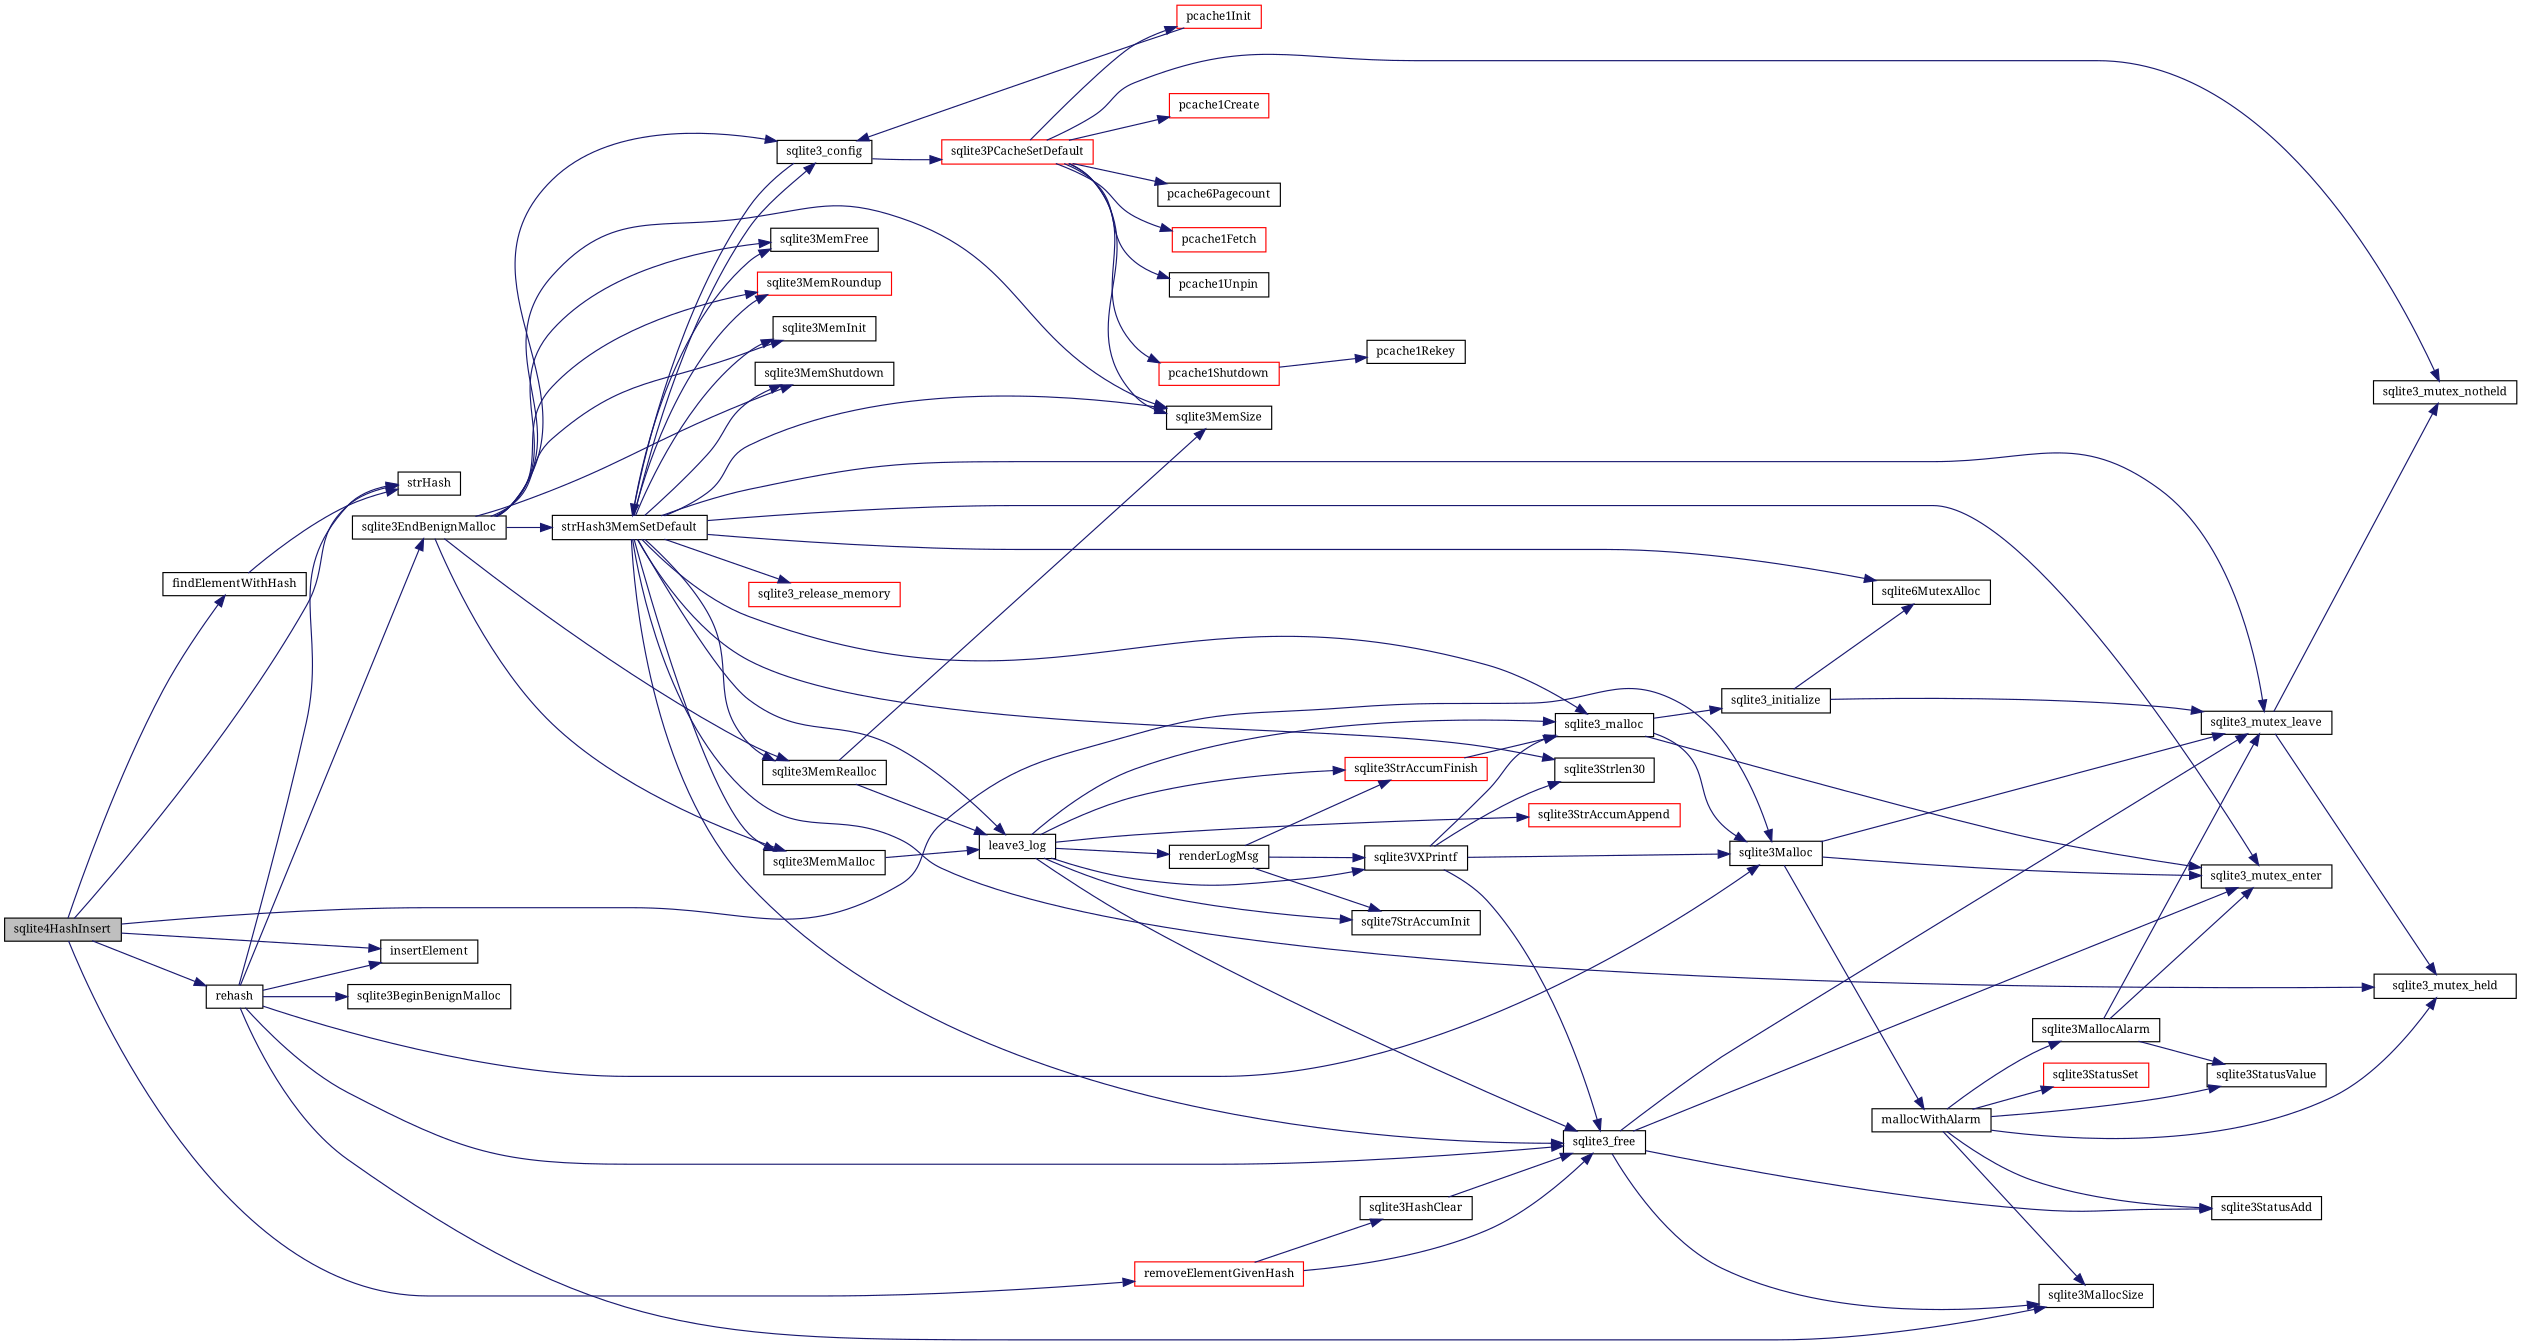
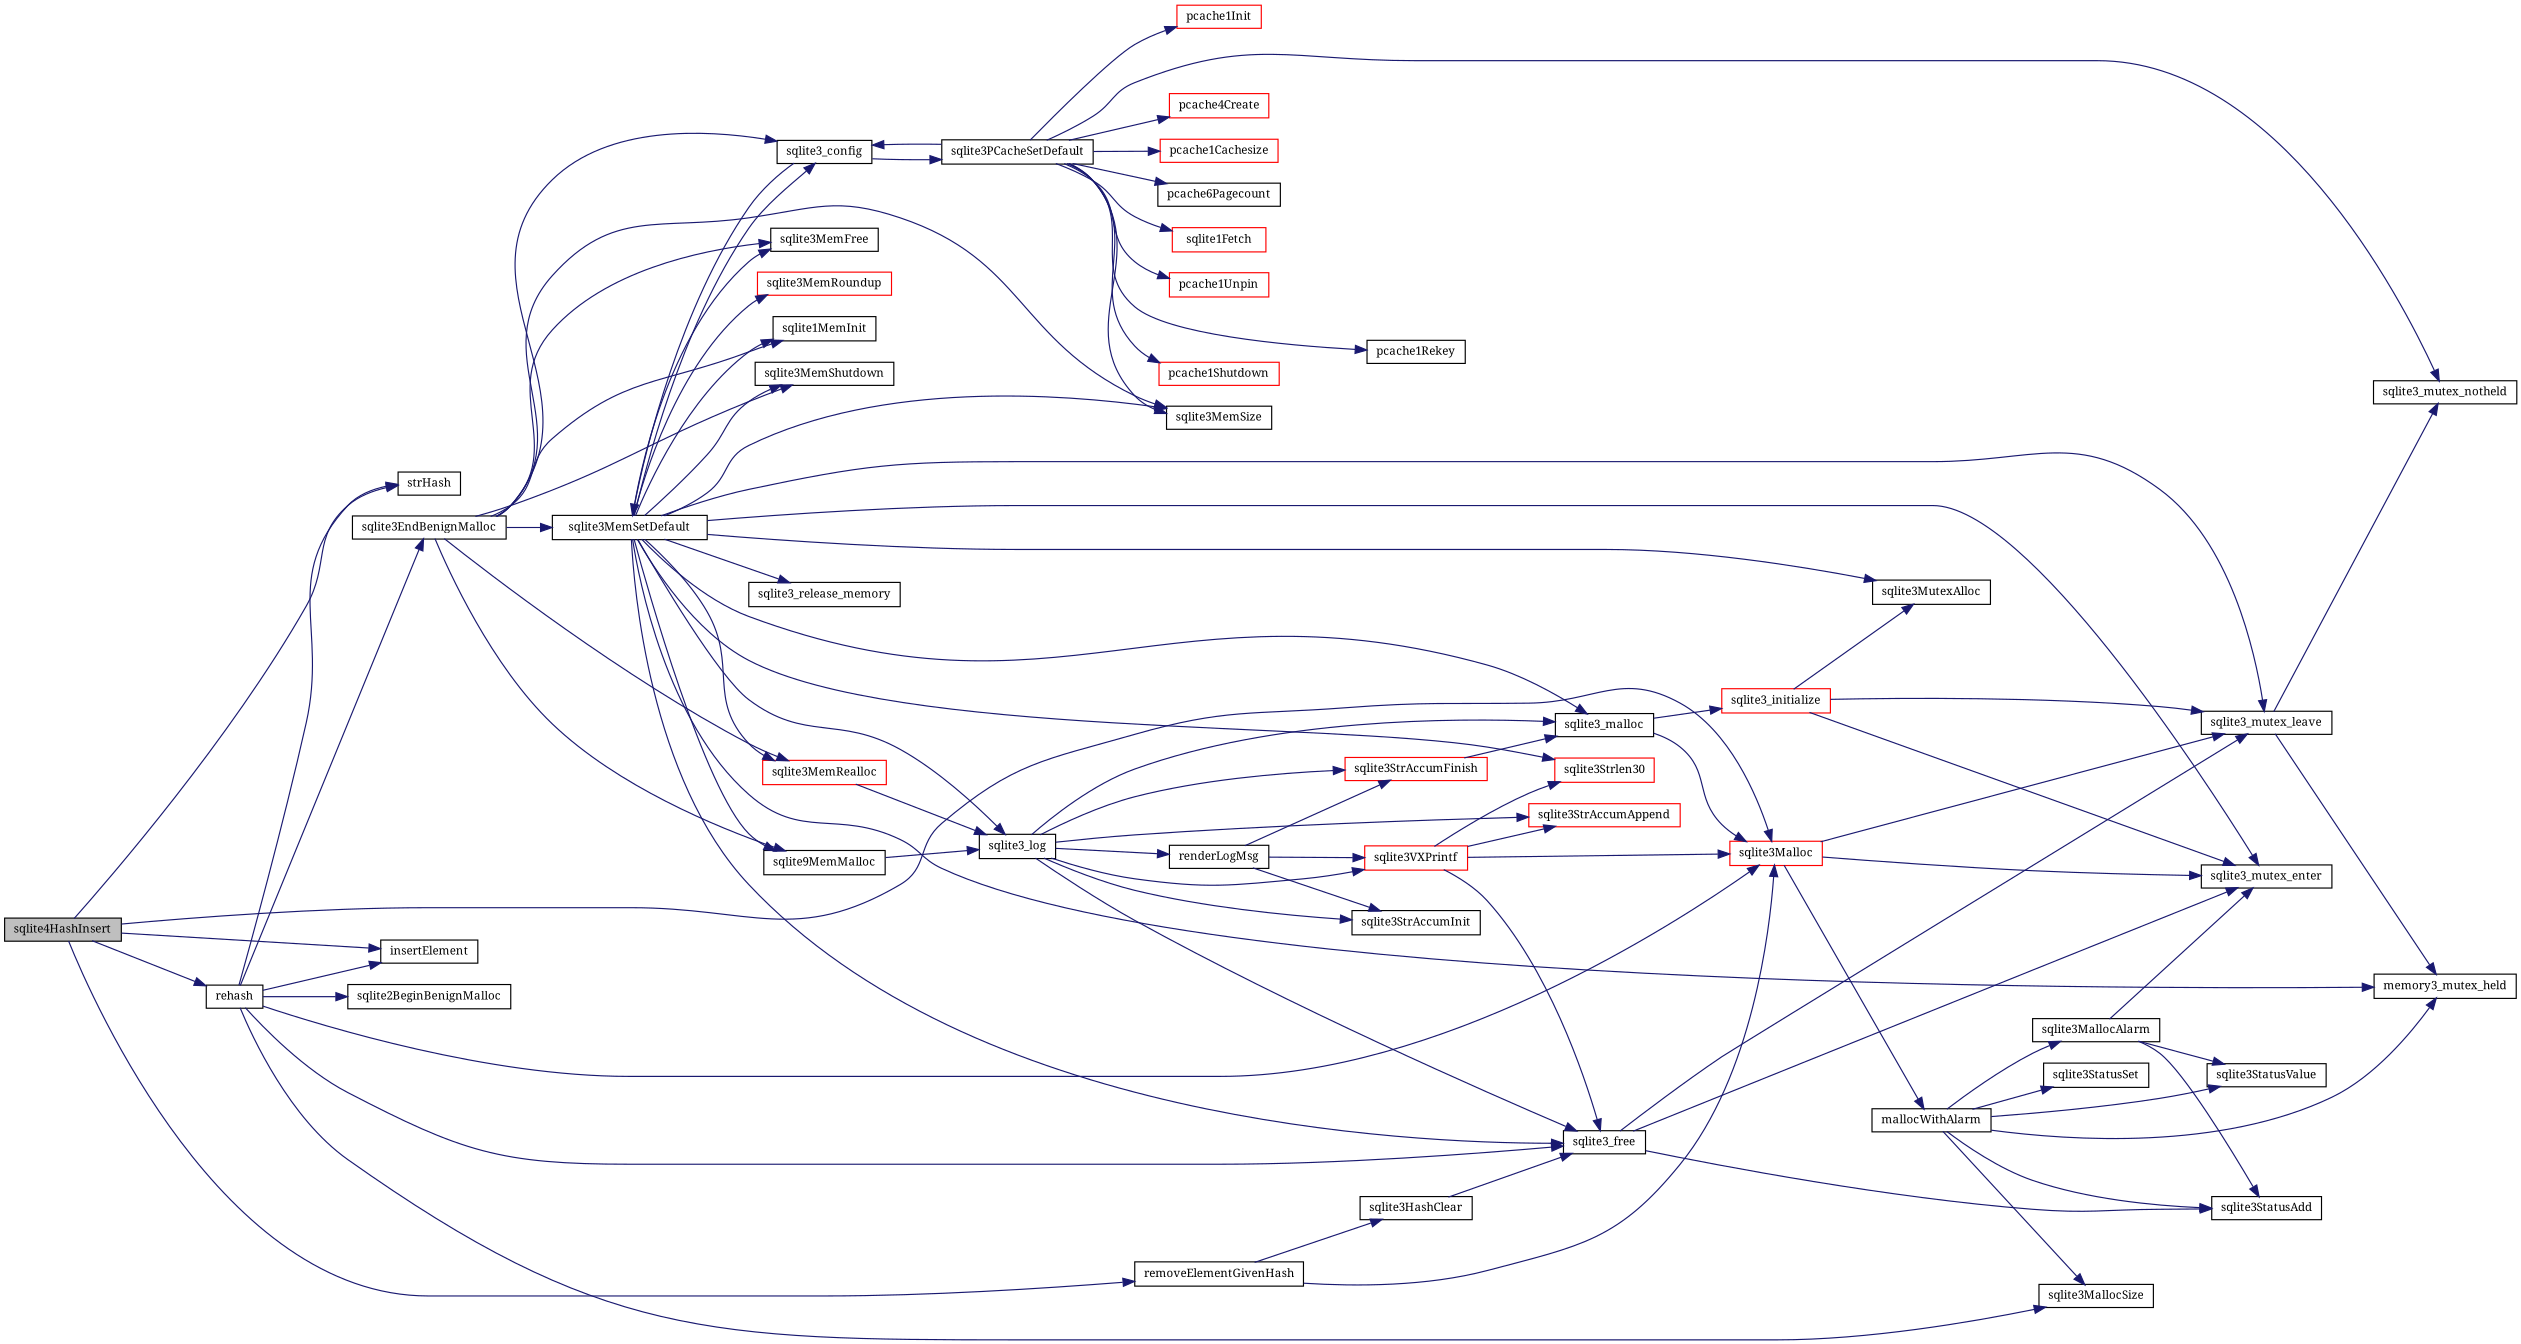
edge "pcache1Init" -> "sqlite3_config": now "sqlite3PCacheSetDefault" -> "sqlite3_config"
node "pcache1Create": label "pcache1Create" -> "pcache4Create"
node "pcache1Cachesize": added
node "sqlite3PCacheSetDefault": color red -> black
node "pcache1Fetch": label "pcache1Fetch" -> "sqlite1Fetch"
node "pcache1Unpin": color black -> red
node "sqlite3MemInit": label "sqlite3MemInit" -> "sqlite1MemInit"
edge "pcache1Shutdown" -> "pcache1Rekey": now "sqlite3PCacheSetDefault" -> "pcache1Rekey"
edge "sqlite3EndBenignMalloc" -> "sqlite3MemRoundup": removed
node "strHash3MemSetDefault": label "strHash3MemSetDefault" -> "sqlite3MemSetDefault"
node "findElementWithHash": removed
node "sqlite6MutexAlloc": label "sqlite6MutexAlloc" -> "sqlite3MutexAlloc"
node "sqlite3_release_memory": color red -> black
edge "sqlite3MemRealloc" -> "sqlite3MemSize": removed
node "sqlite3_initialize": color black -> red
node "sqlite3Strlen30": color black -> red
node "sqlite3MemRealloc": color black -> red
edge "sqlite3VXPrintf" -> "sqlite3_malloc": now "sqlite3VXPrintf" -> "sqlite3StrAccumAppend"
edge "sqlite3_malloc" -> "sqlite3_mutex_enter": now "sqlite3_initialize" -> "sqlite3_mutex_enter"
node "leave3_log": label "leave3_log" -> "sqlite3_log"
node "sqlite3Malloc": color black -> red
node "sqlite3VXPrintf": color black -> red
node "sqlite3MemMalloc": label "sqlite3MemMalloc" -> "sqlite9MemMalloc"
edge "sqlite3MallocAlarm" -> "sqlite3_mutex_leave": now "sqlite3MallocAlarm" -> "sqlite3StatusAdd"
node "sqlite7StrAccumInit": label "sqlite7StrAccumInit" -> "sqlite3StrAccumInit"
node "sqlite3_mutex_held": label "sqlite3_mutex_held" -> "memory3_mutex_held"
node "sqlite3BeginBenignMalloc": label "sqlite3BeginBenignMalloc" -> "sqlite2BeginBenignMalloc"
node "sqlite3StatusSet": color red -> black
edge "removeElementGivenHash" -> "sqlite3_free": now "removeElementGivenHash" -> "sqlite3Malloc"
node "removeElementGivenHash": color red -> black
edge "sqlite3_free" -> "sqlite3MallocSize": removed
